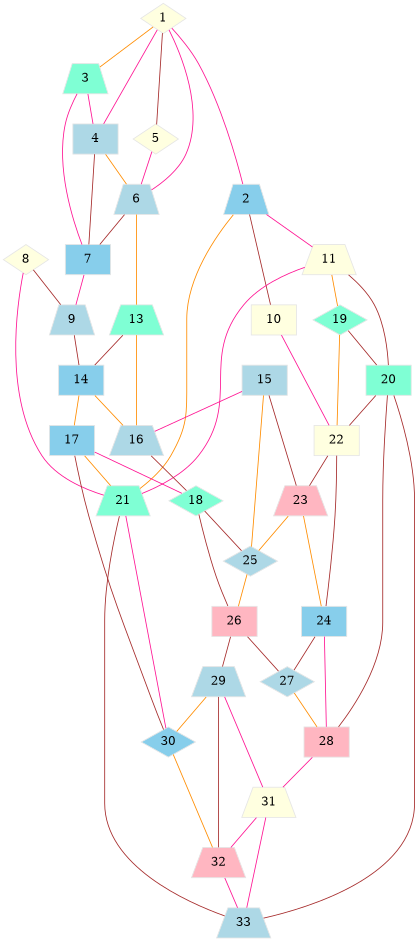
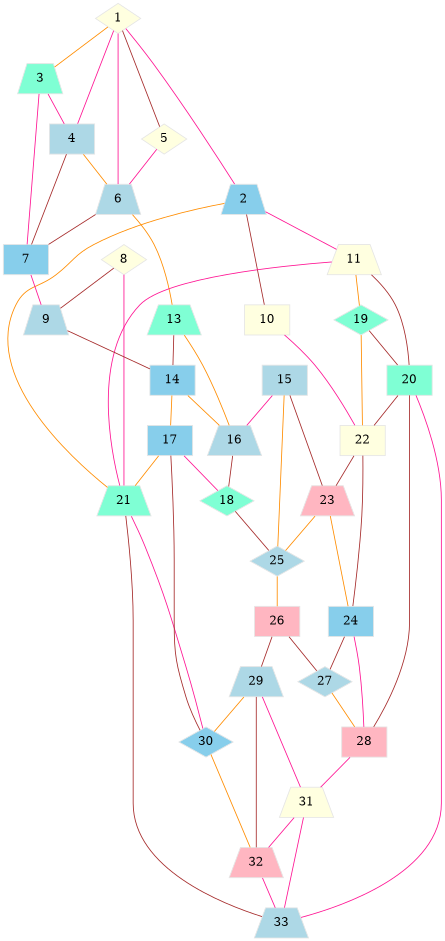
edge "18" -- "26": removed
edge "20" -- "33": color brown -> deeppink
